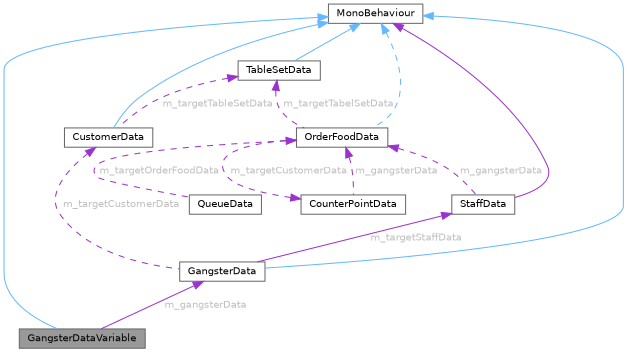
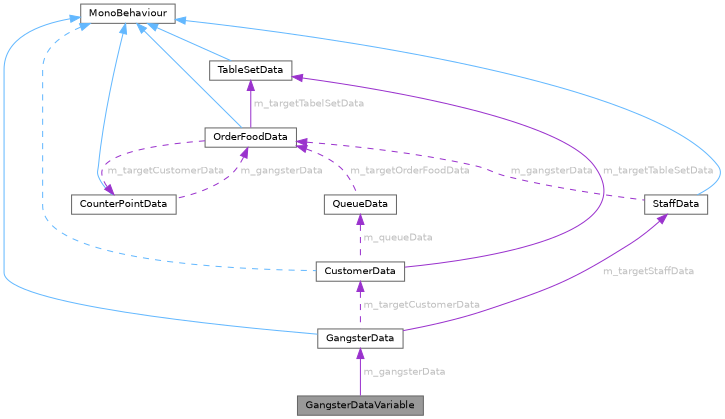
edge "GangsterDataVariable" -> "MonoBehaviour": now "CounterPointData" -> "MonoBehaviour"
edge "CustomerData" -> "MonoBehaviour": style solid -> dashed
edge "OrderFoodData" -> "MonoBehaviour": style dashed -> solid
edge "CustomerData" -> "TableSetData": style dashed -> solid
edge "StaffData" -> "MonoBehaviour": color darkorchid3 -> steelblue1
edge "OrderFoodData" -> "TableSetData": style dashed -> solid
edge "CustomerData" -> "QueueData": added, label "m_queueData"
